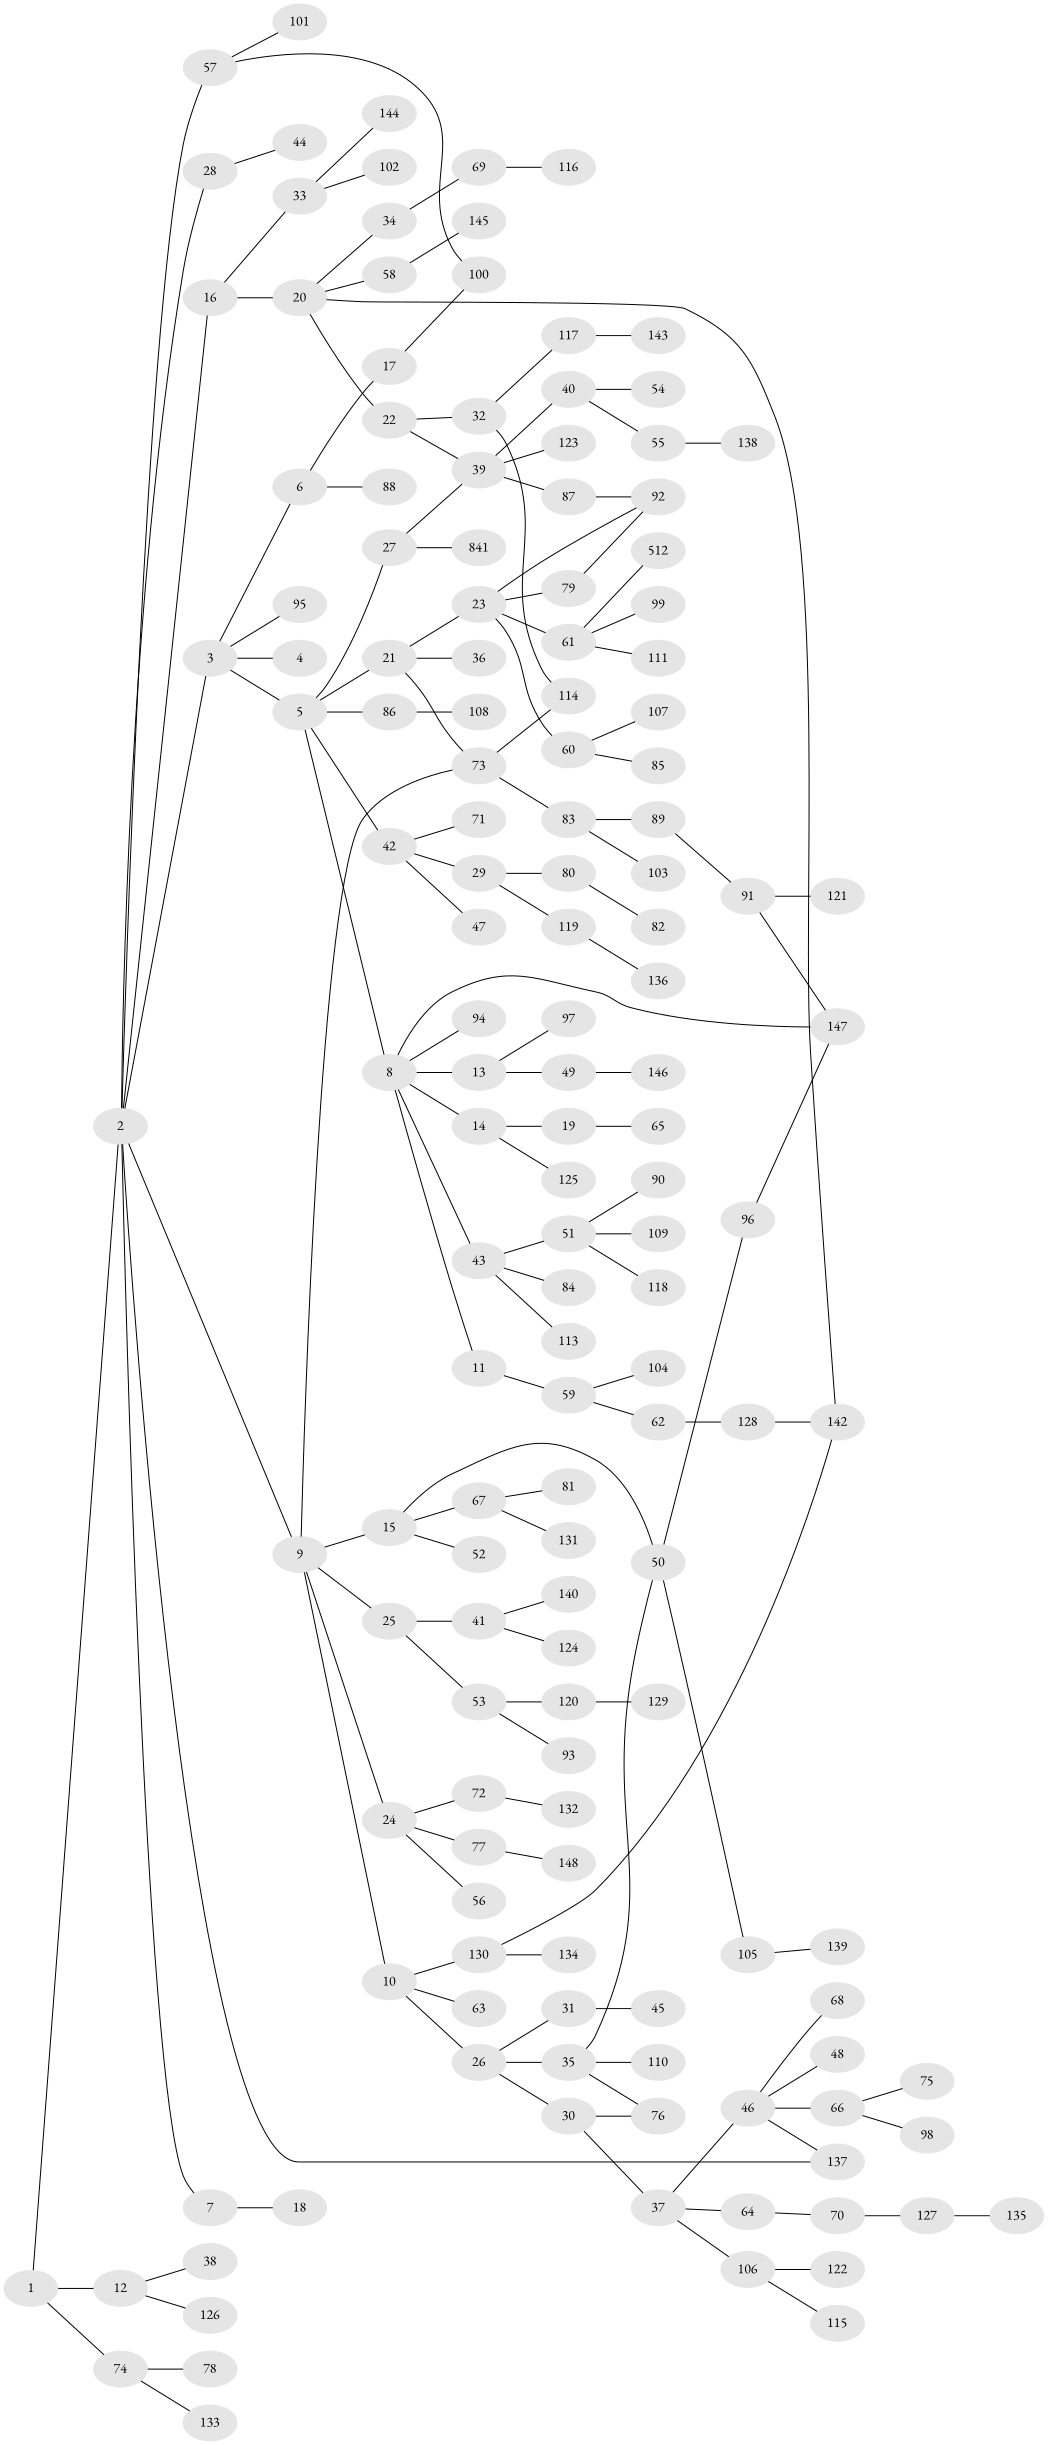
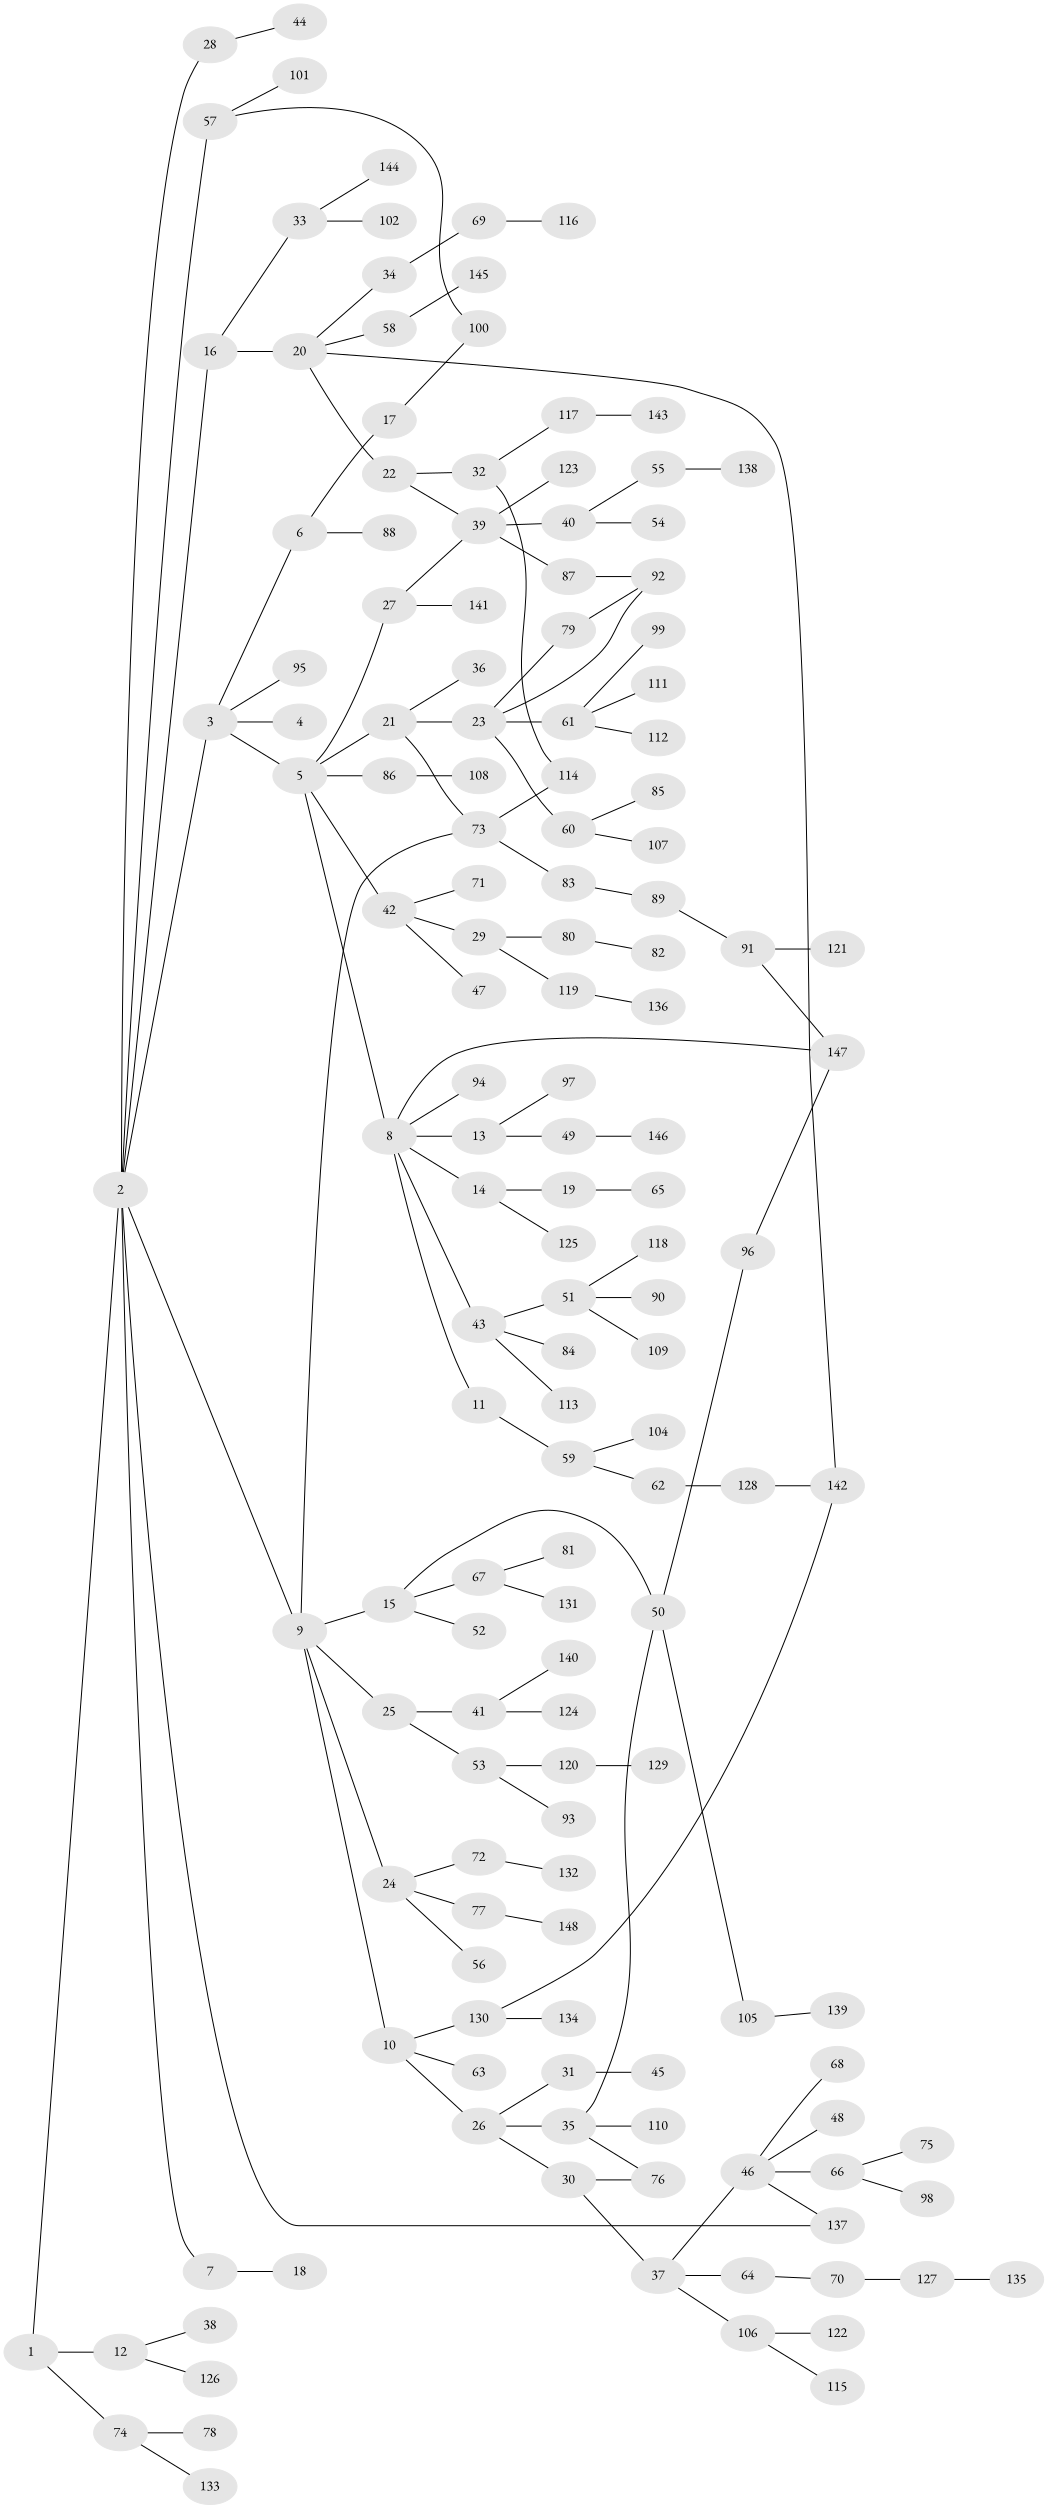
node "841": label "841" -> "141"
node "512": label "512" -> "112"
node "103": removed
